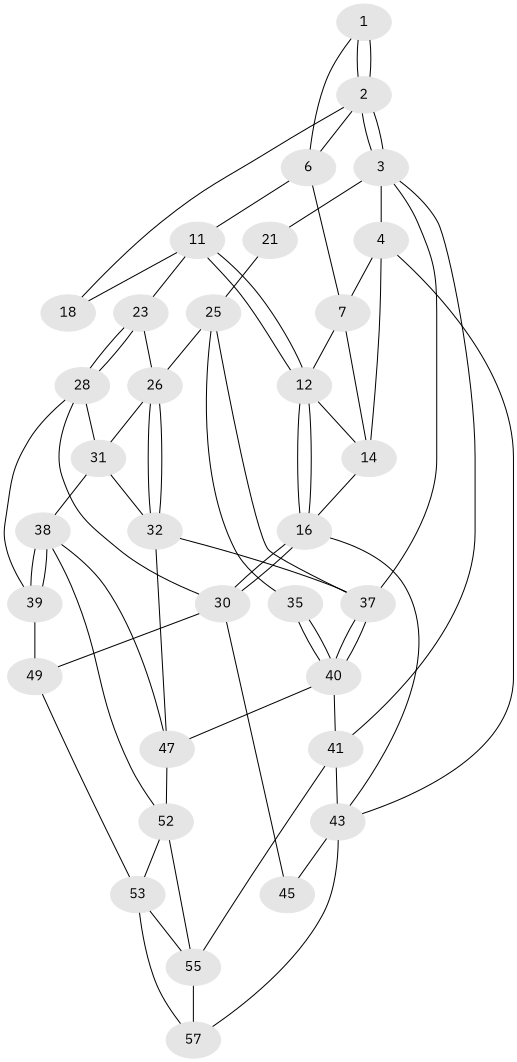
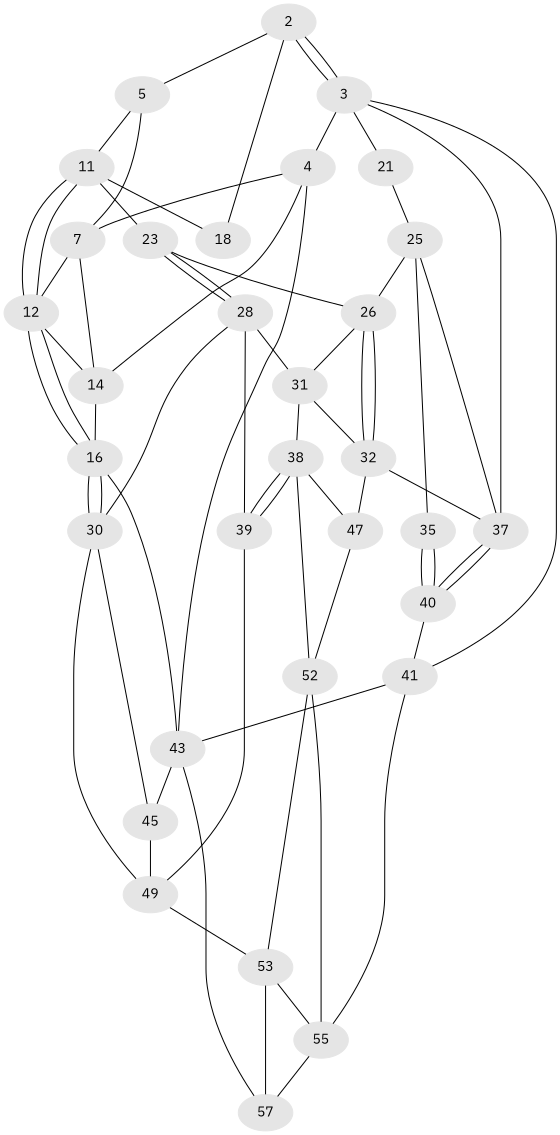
node "1": removed
node "6": label "6" -> "5"
edge "40" -- "47": removed
edge "45" -- "49": added
